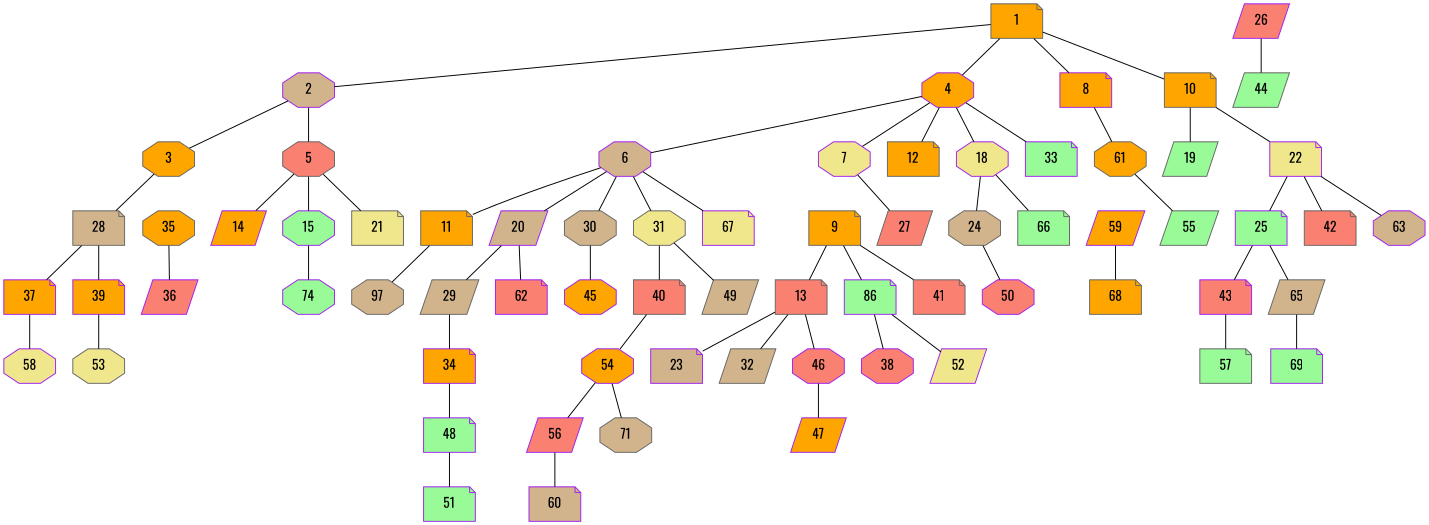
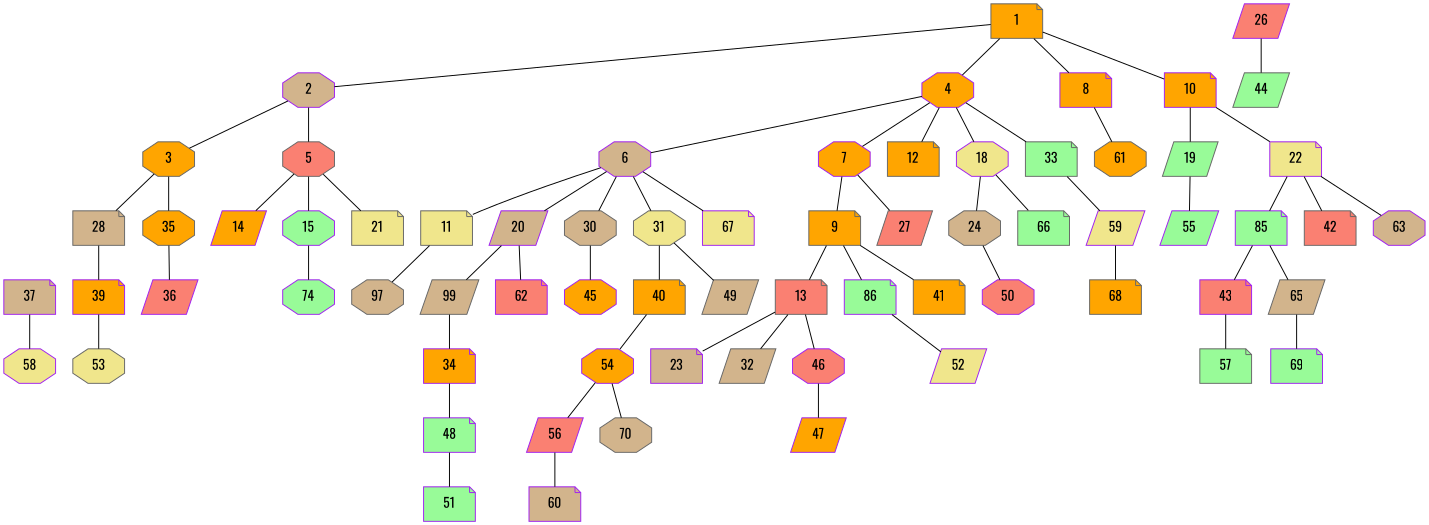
node "10": color gray40 -> purple
node "7": fillcolor khaki -> orange
node "33": color purple -> gray40
edge "61" -- "55": now "19" -- "55"
edge "3" -- "35": added
edge "7" -- "9": added
edge "33" -- "59": added
node "11": fillcolor orange -> khaki
node "59": fillcolor orange -> khaki
node "55": color gray40 -> purple
node "25": label "25" -> "85"
edge "28" -- "37": removed
node "37": fillcolor orange -> tan
node "29": label "29" -> "99"
node "40": fillcolor salmon -> orange
node "41": fillcolor salmon -> orange
node "38": removed
node "71": label "71" -> "70"
